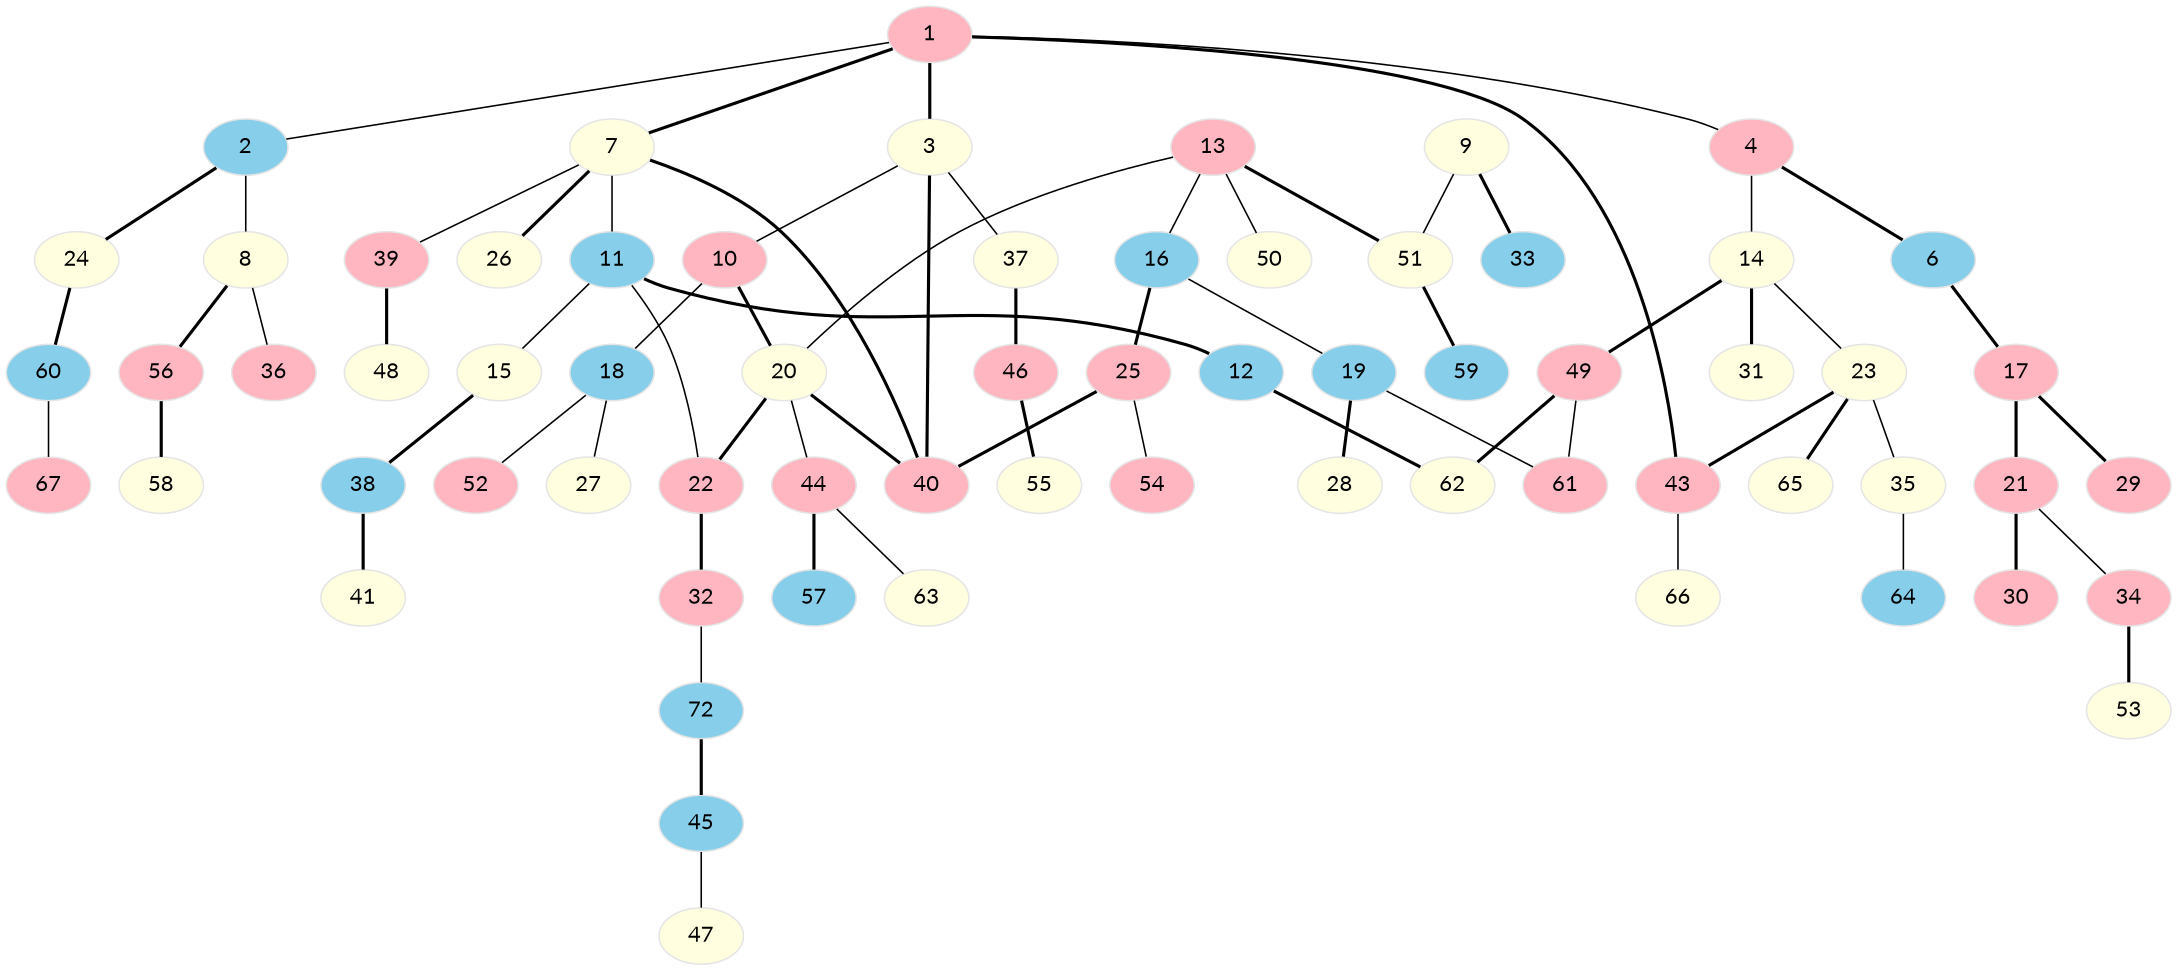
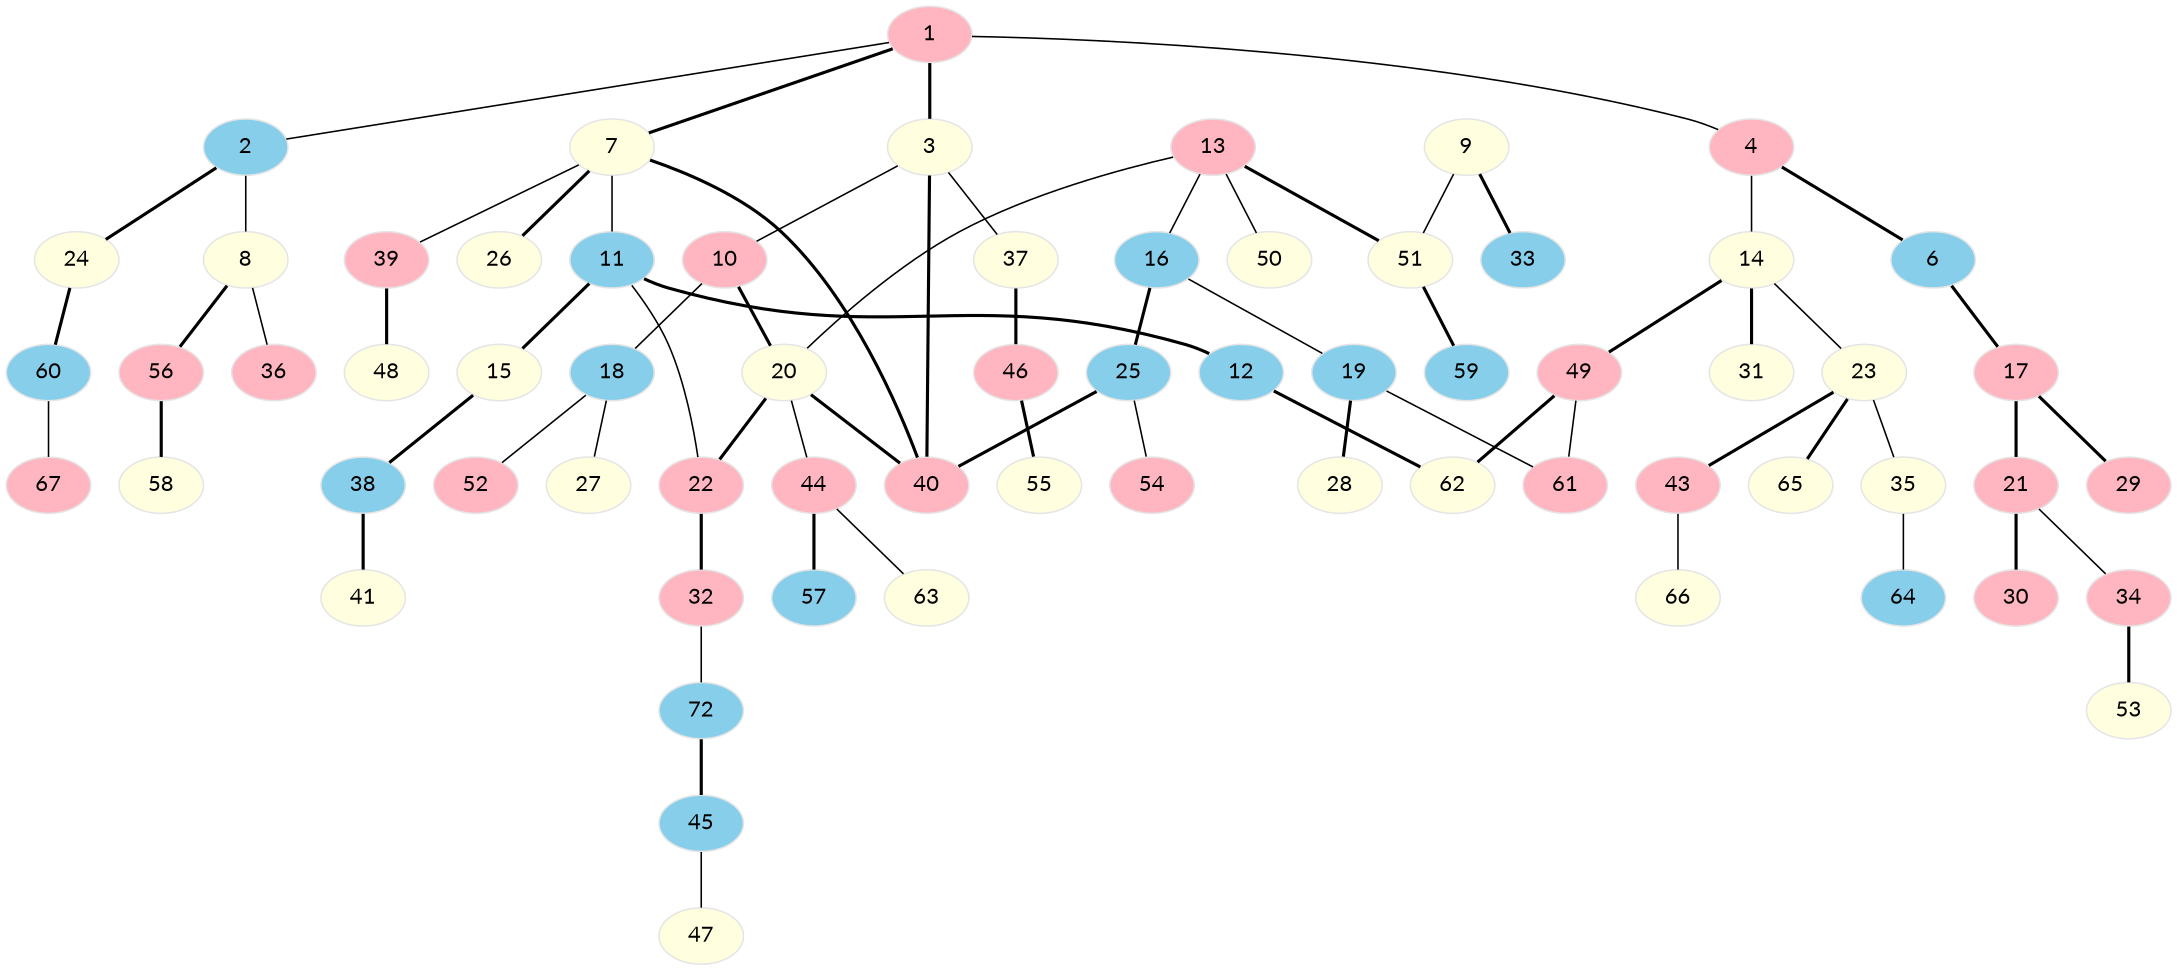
edge "1" -- "43": removed
edge "11" -- "15": style solid -> bold
node "25": fillcolor lightpink -> skyblue
